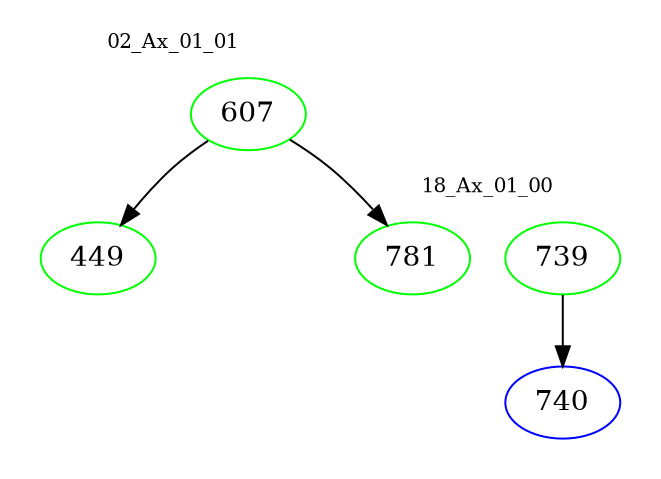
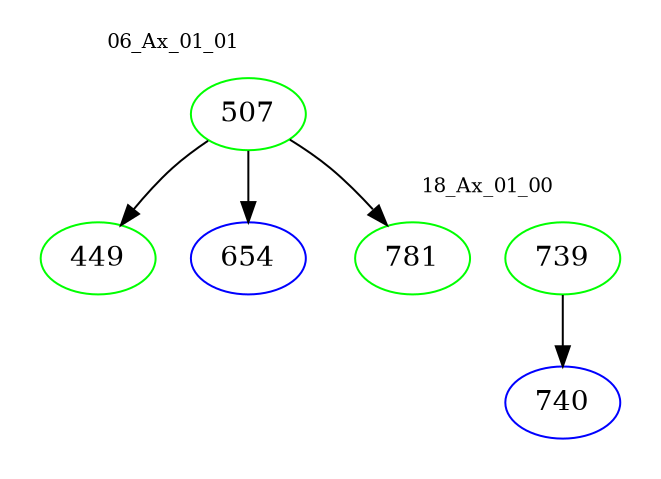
cluster "02_Ax_01_01": label "02_Ax_01_01" -> "06_Ax_01_01"
node "607": label "607" -> "507"
node "654": added
